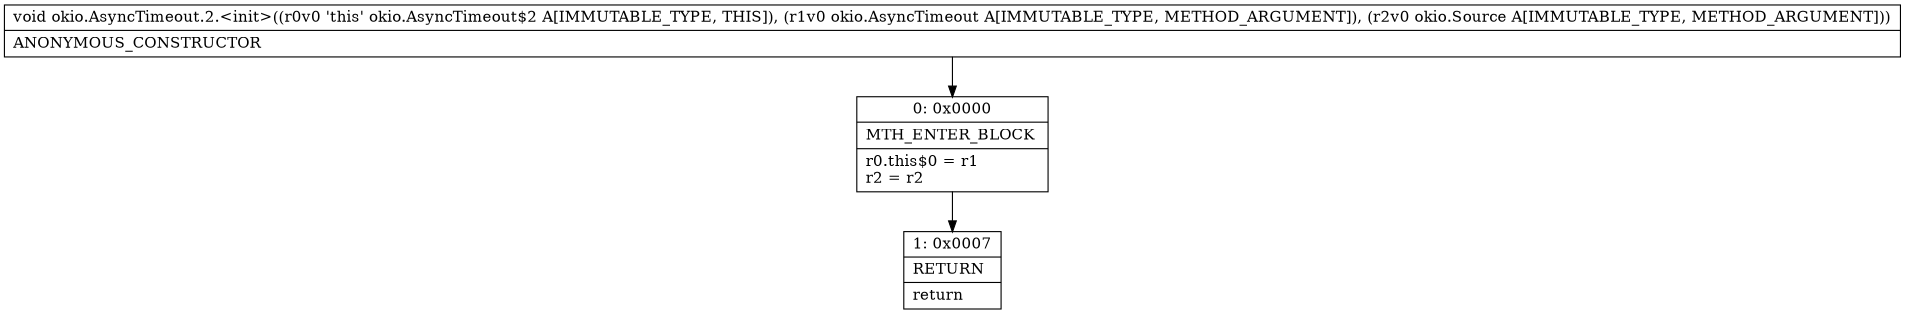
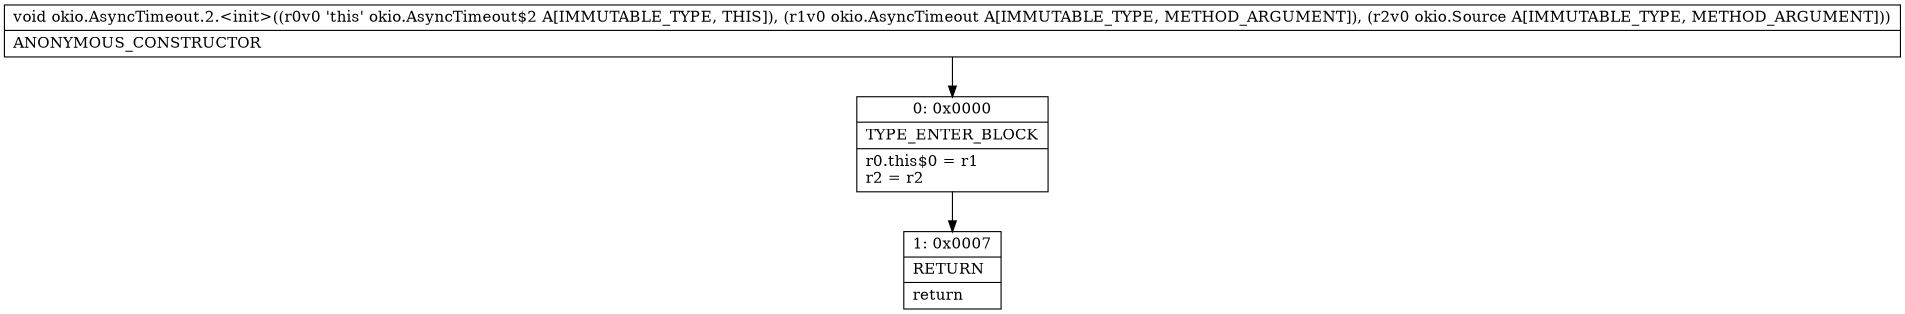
node "0: 0x0000": text "MTH_ENTER_BLOCK" -> "TYPE_ENTER_BLOCK"
